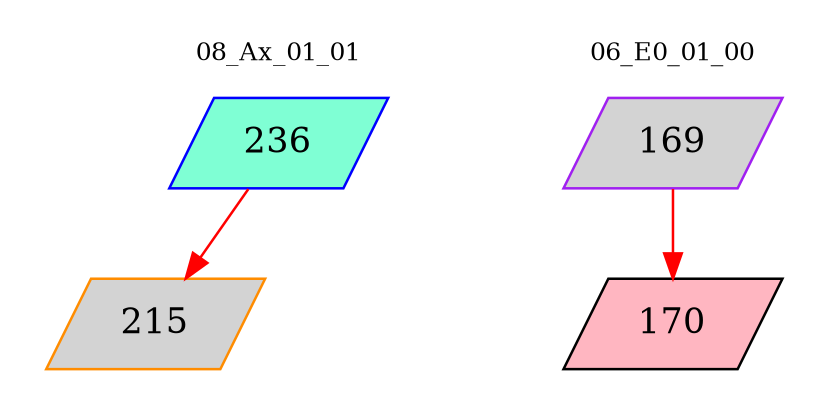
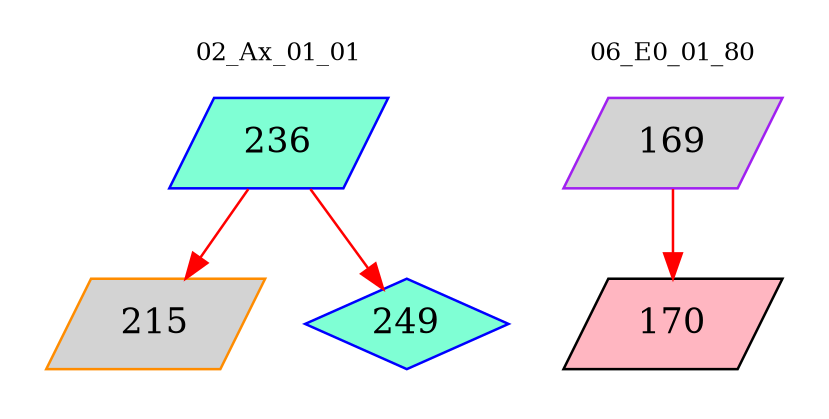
cluster "08_Ax_01_01": label "08_Ax_01_01" -> "02_Ax_01_01"
cluster "06_E0_01_00": label "06_E0_01_00" -> "06_E0_01_80"
node "249": added
